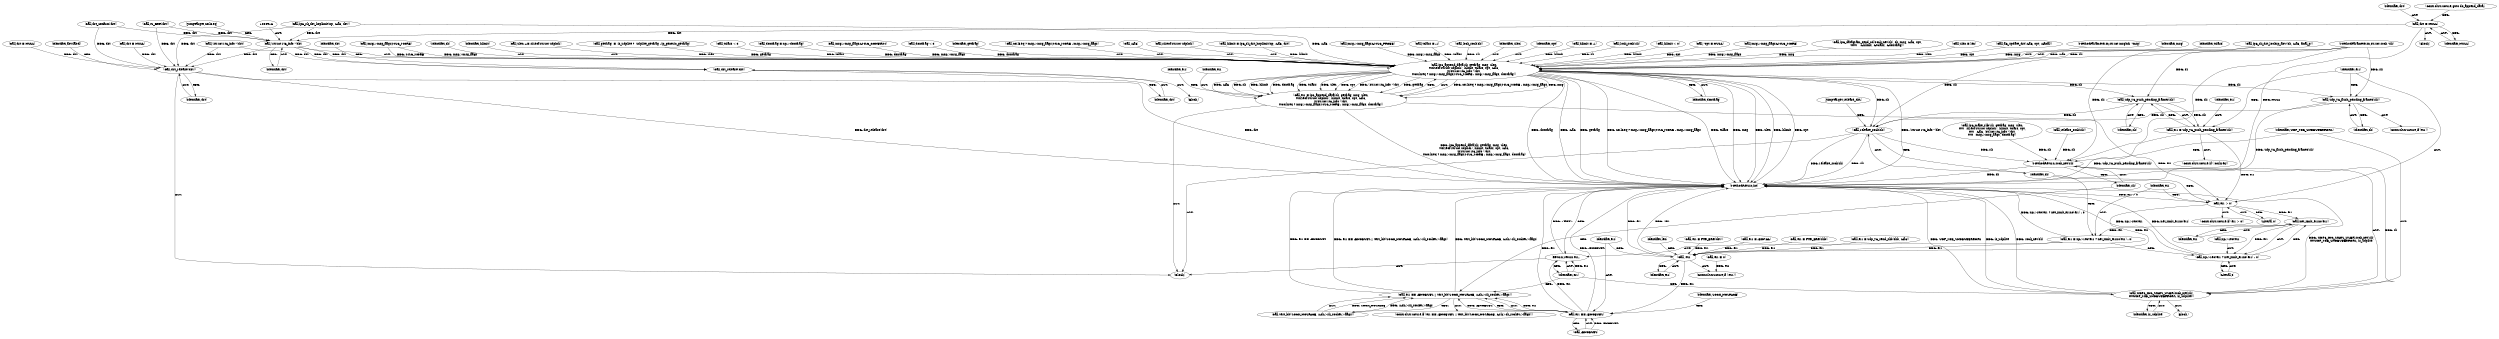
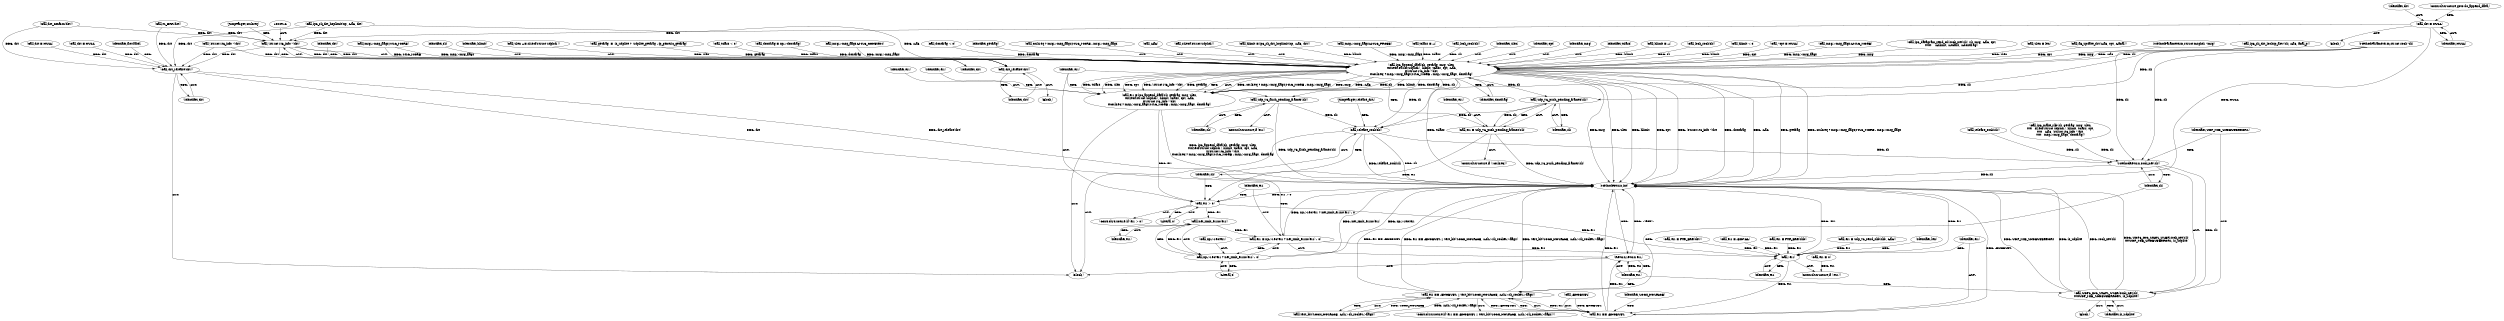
edge "(MethodParameterIn,struct sock *sk)" -> "(Call,udp_v6_flush_pending_frames(sk))": removed, label "DDG: sk"
edge "(Call,np->recverr ? net_xmit_errno(err) : 0)" -> "(Call,err = np->recverr ? net_xmit_errno(err) : 0)": added, label "AST:"
edge "(Call,err == -ENOBUFS)" -> "(Call,-ENOBUFS)": removed, label "CFG:"
